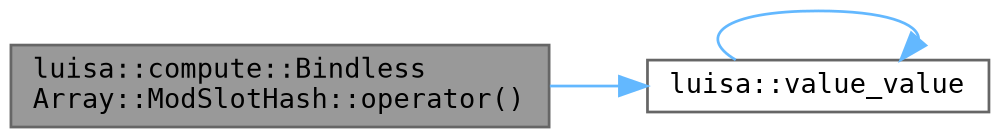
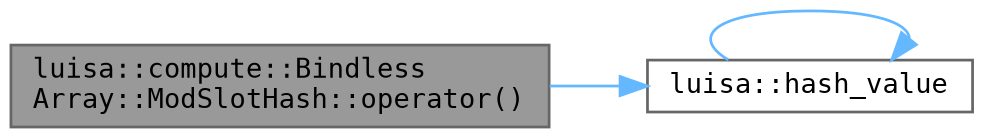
node "luisa::value_value": label "luisa::value_value" -> "luisa::hash_value"
